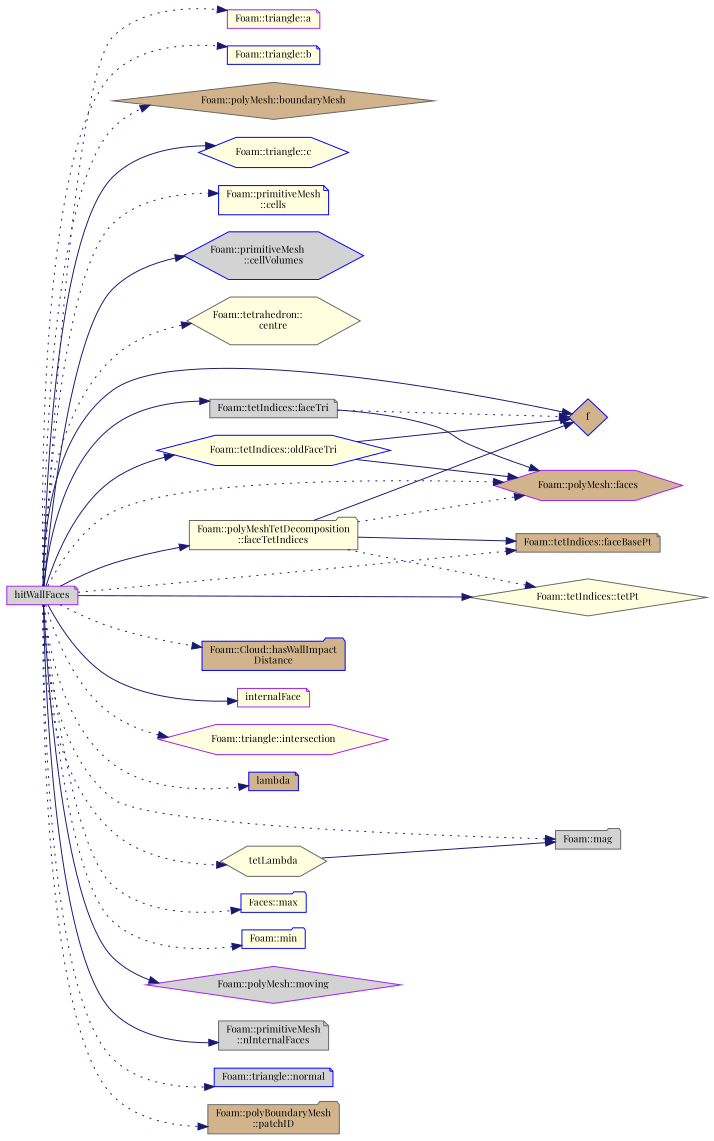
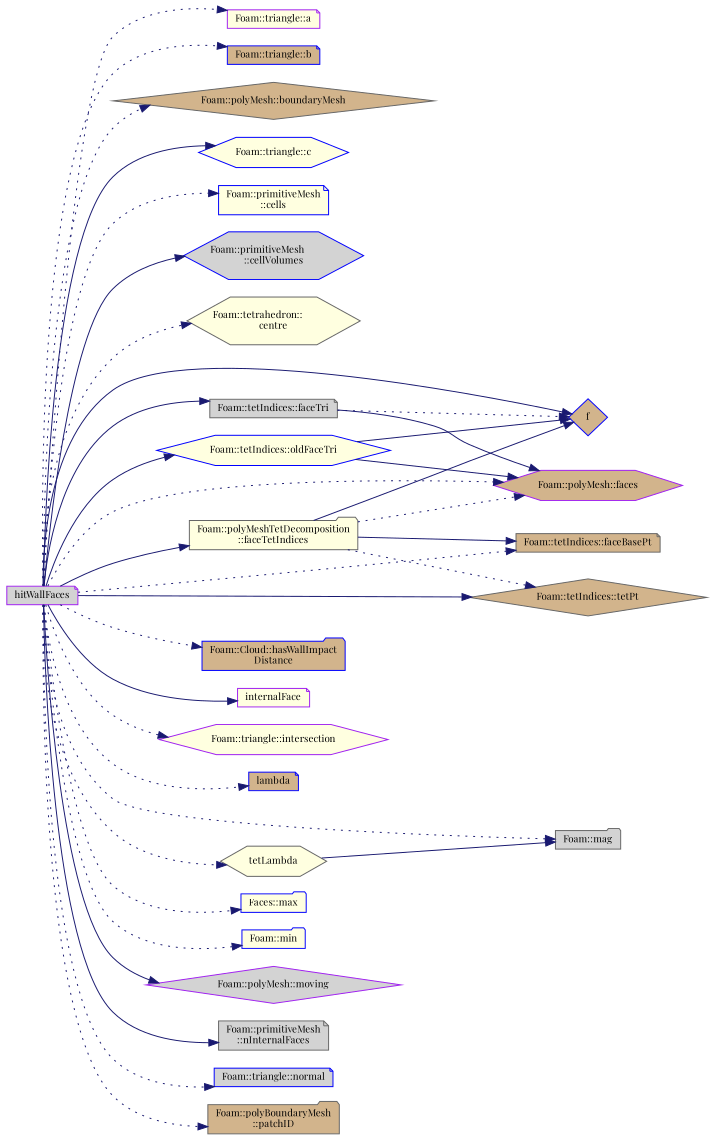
node "Foam::triangle::b": fillcolor lightyellow -> tan
node "Foam::tetIndices::tetPt": fillcolor lightyellow -> tan
